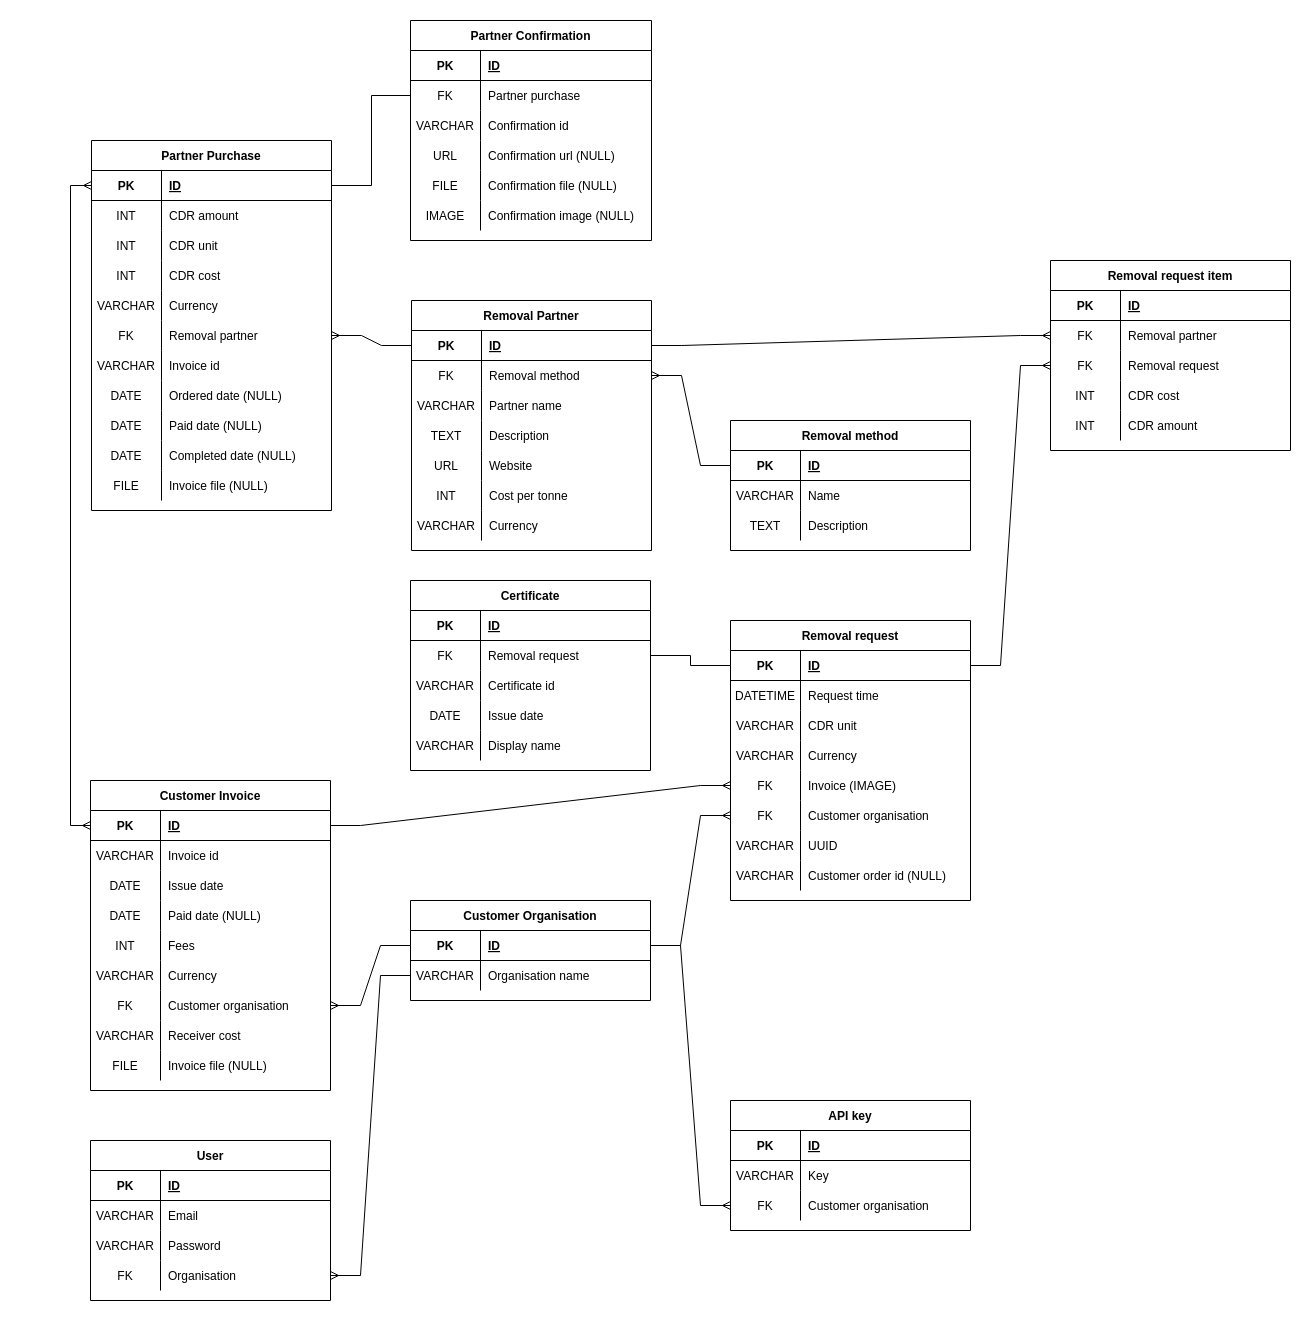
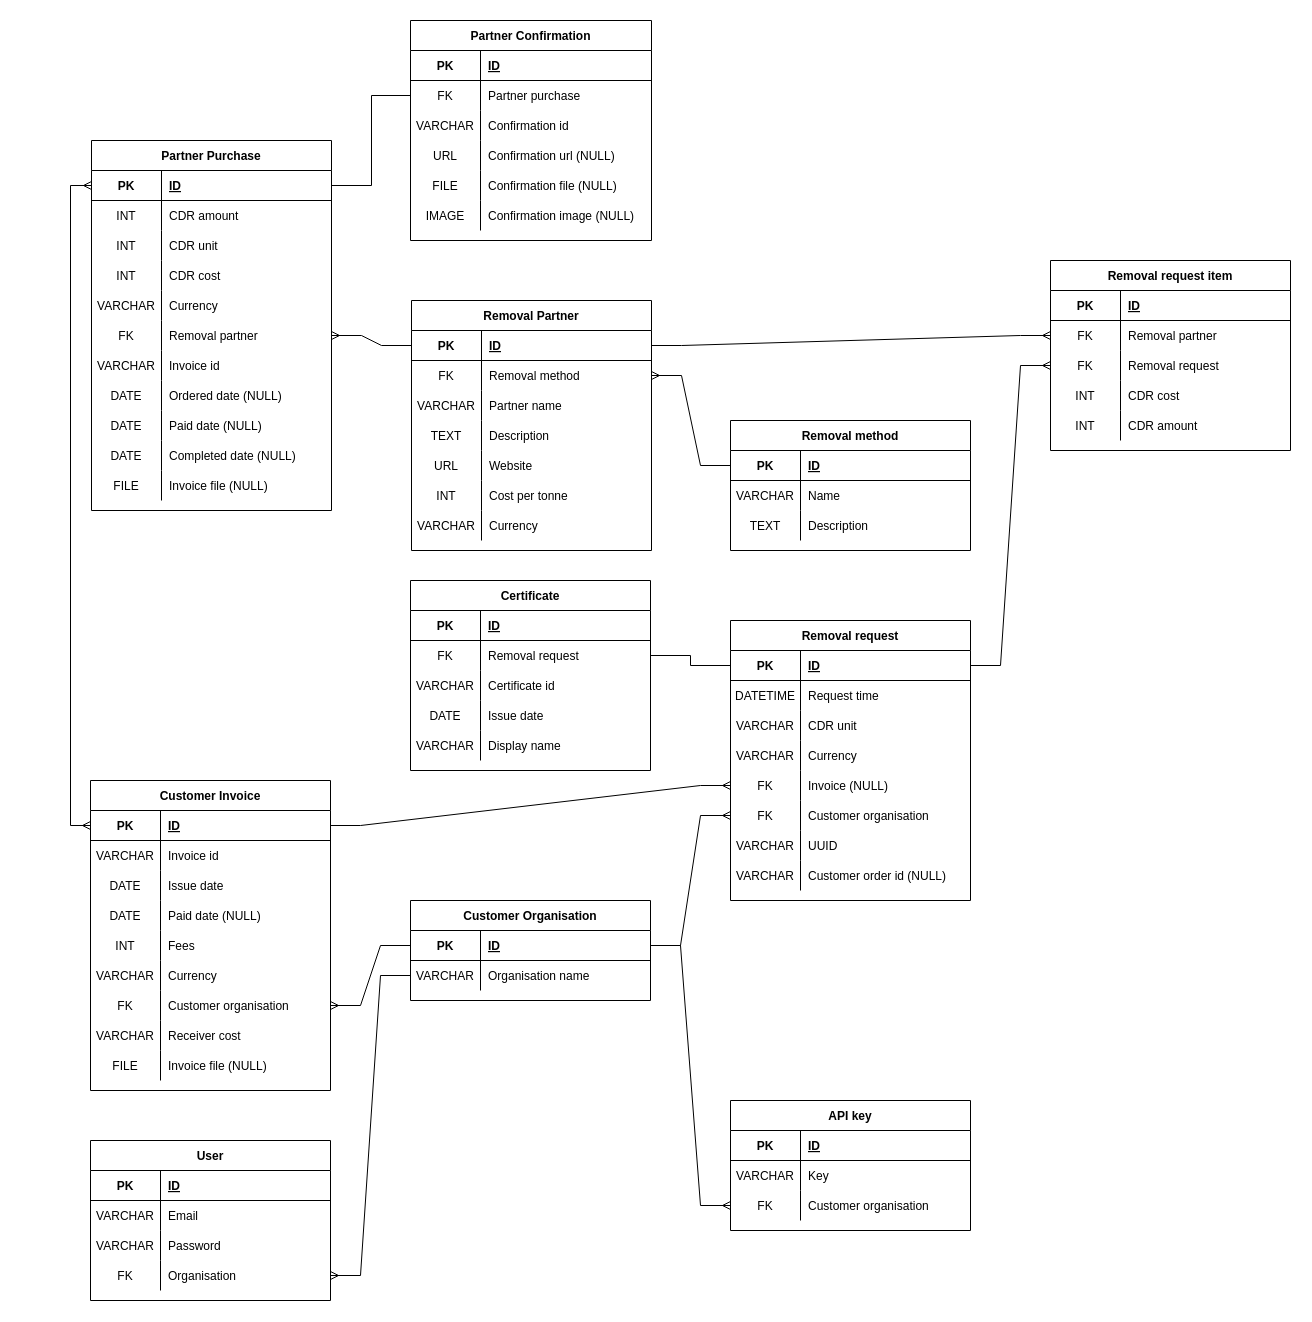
node "Invoice (IMAGE)": label "Invoice (IMAGE)" -> "Invoice (NULL)"
